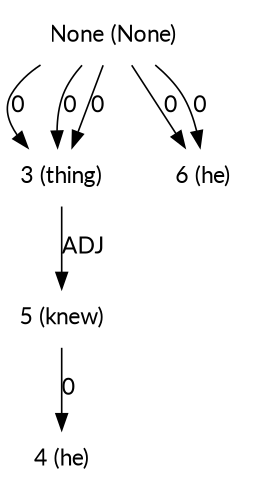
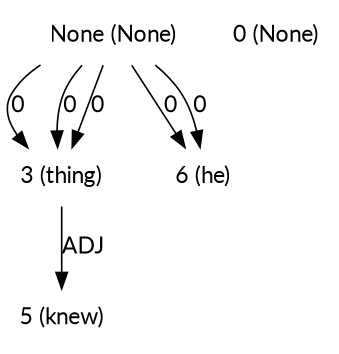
node "0 (None)": added
node "4 (he)": removed
